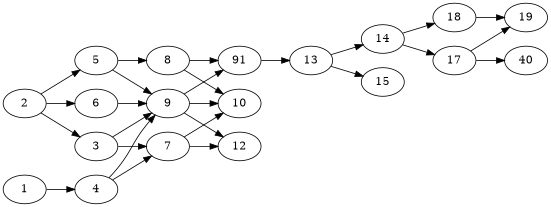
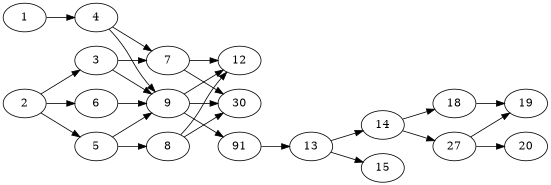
edge "8" -> "91": now "8" -> "12"
node "17": label "17" -> "27"
node "40": label "40" -> "20"
node "10": label "10" -> "30"
